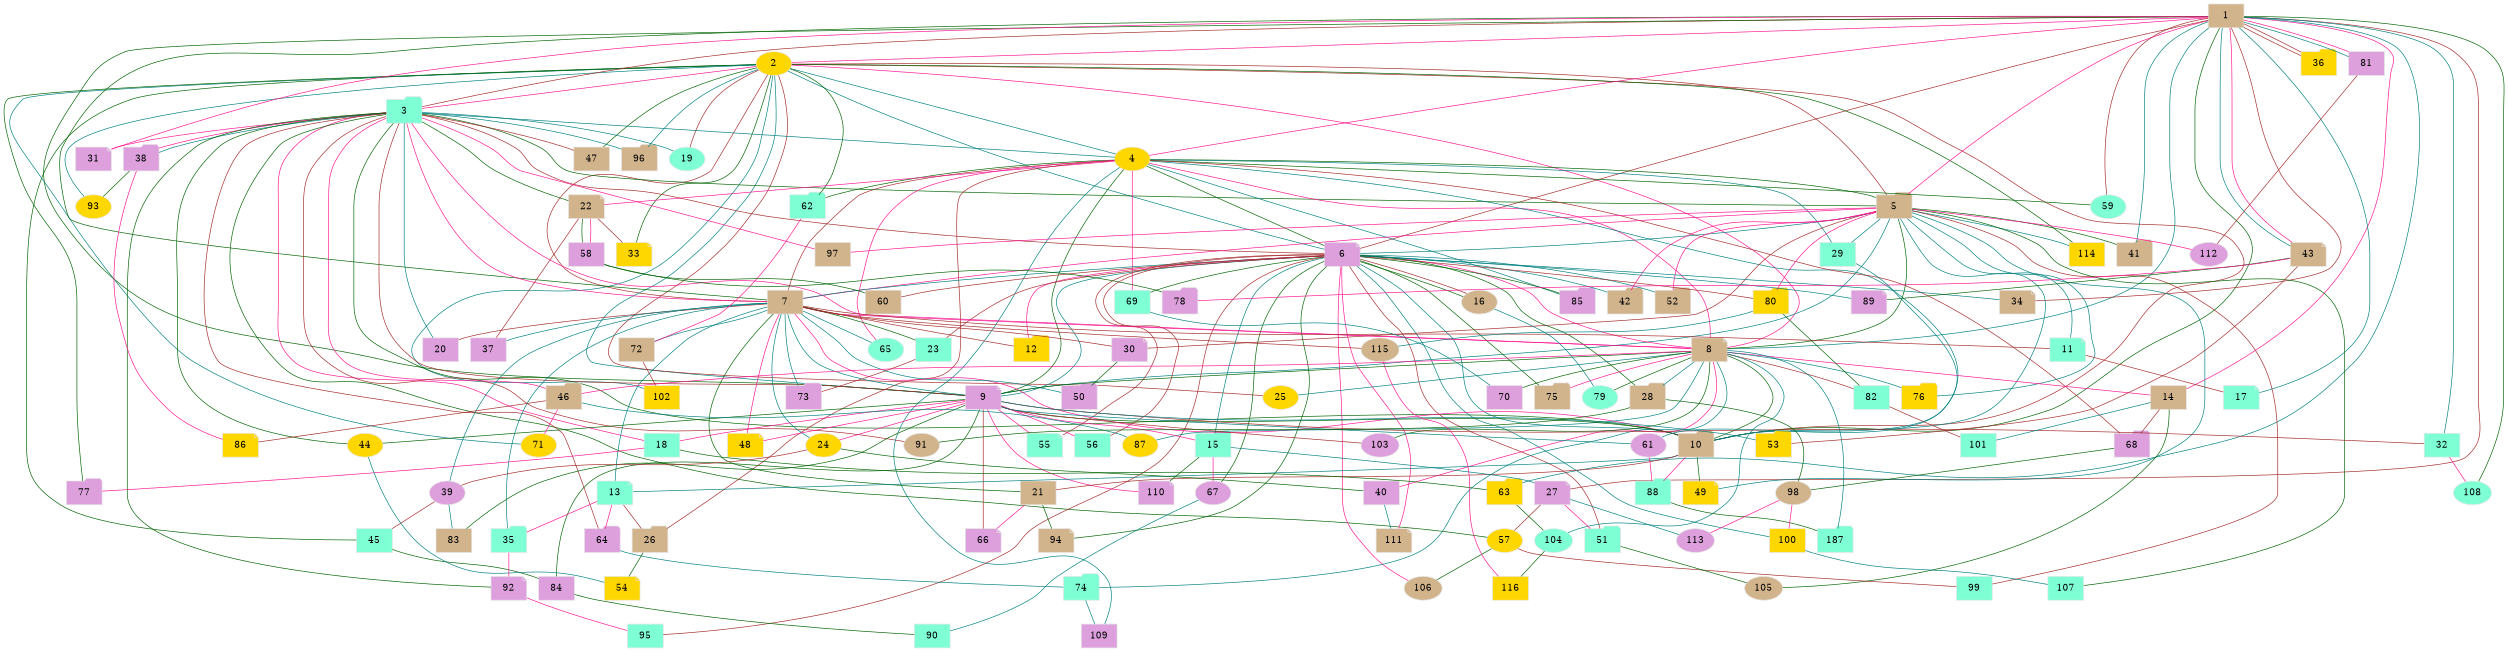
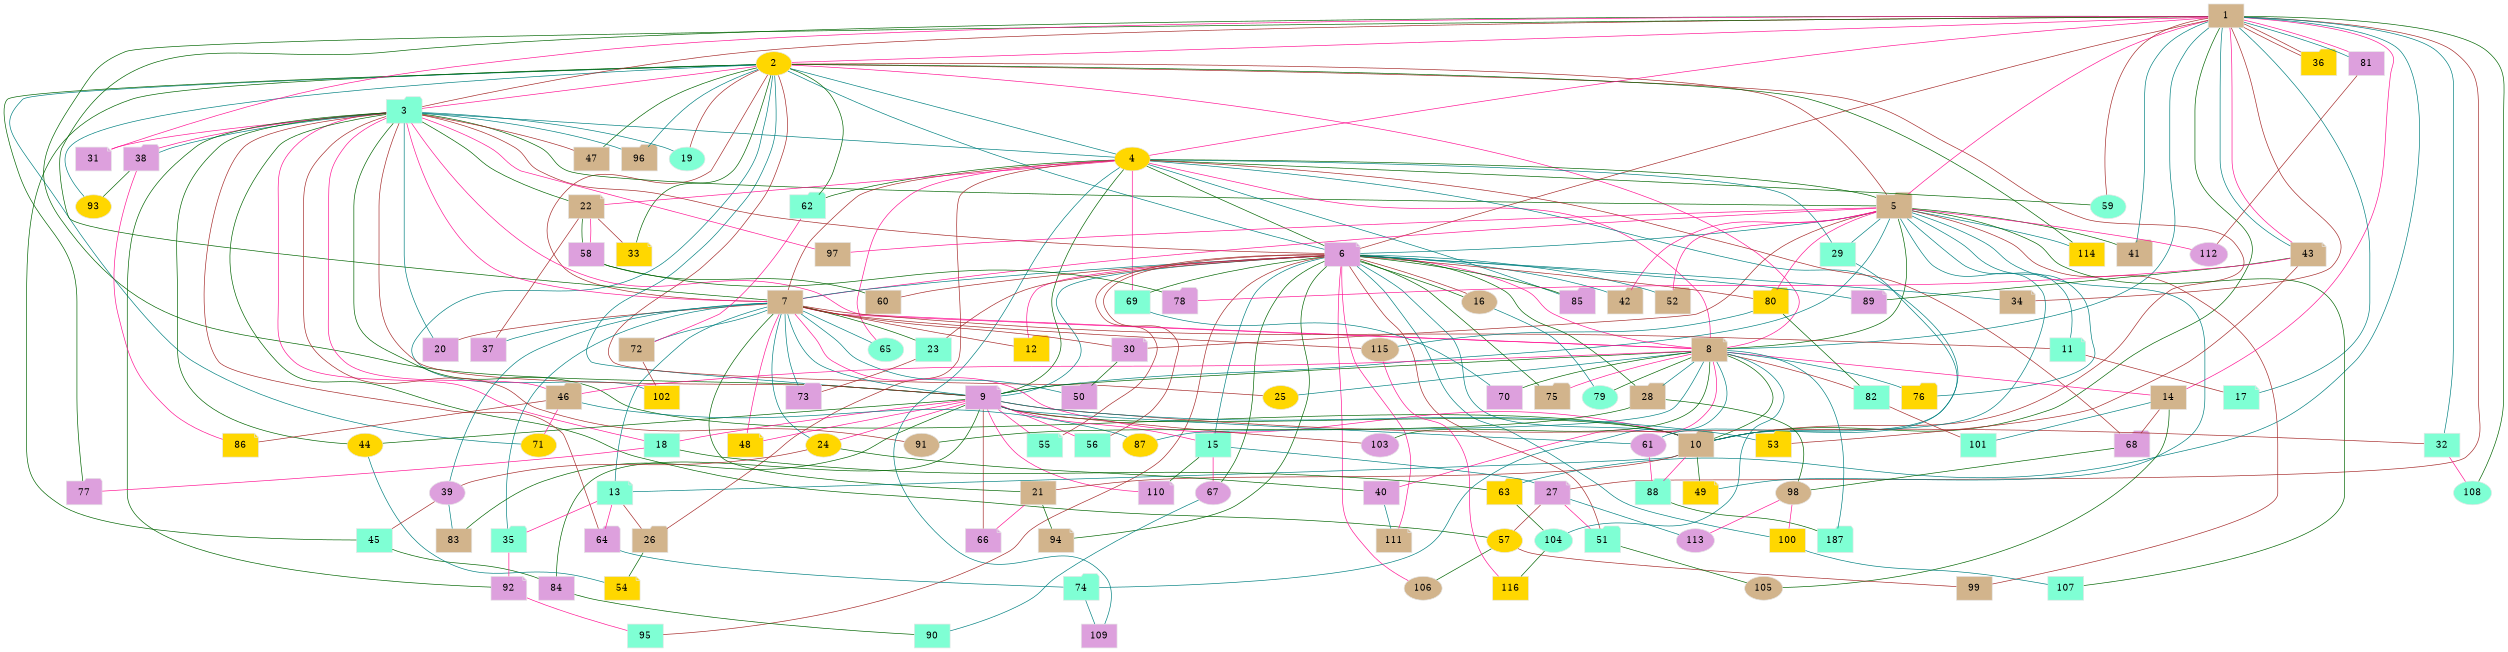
node "99": fillcolor aquamarine -> tan
